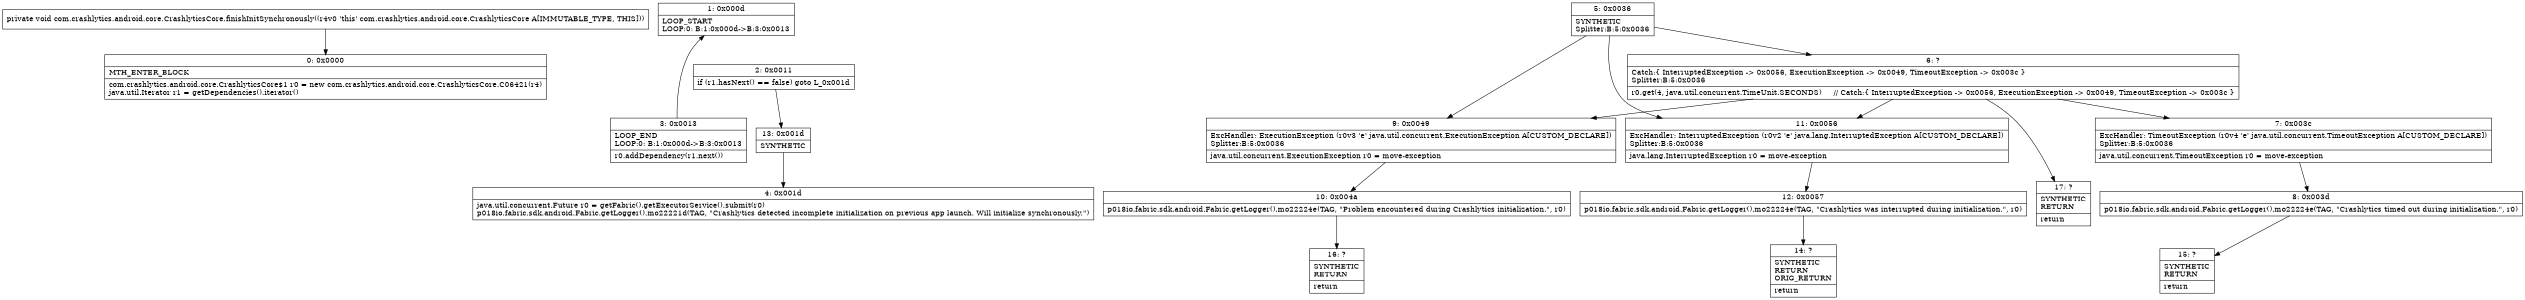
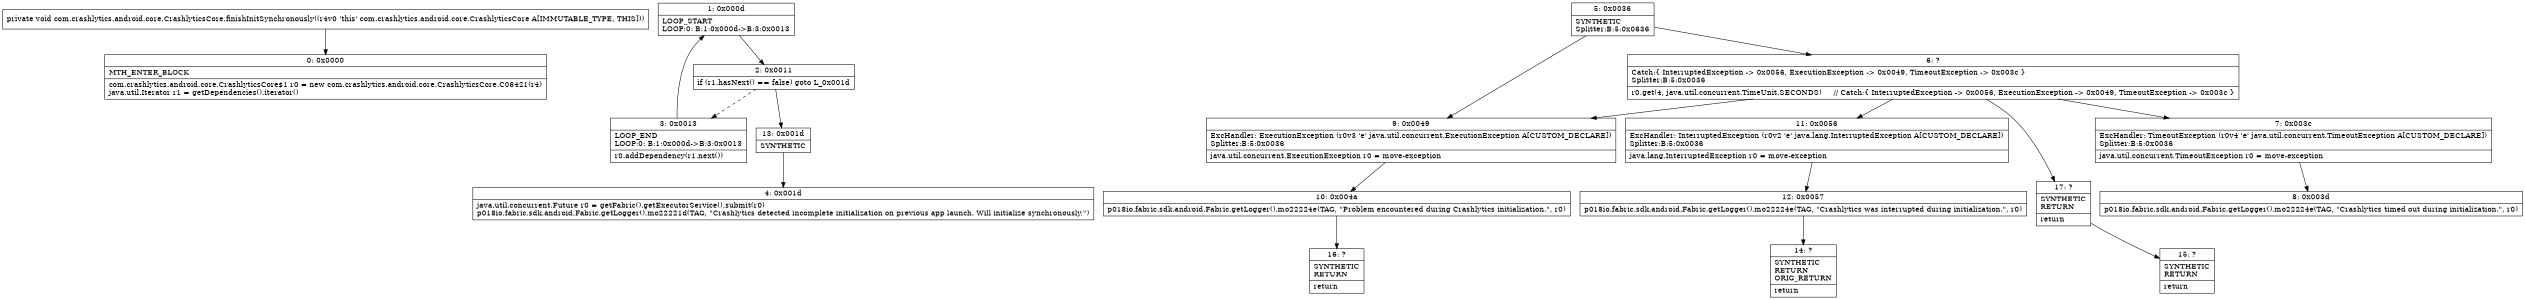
node "5: 0x0036": text "Splitter:B:5:0x0036" -> "Splitter:B:5:0x0636"
edge "1: 0x000d" -> "2: 0x0011": added
edge "5: 0x0036" -> "11: 0x0056": removed
edge "2: 0x0011" -> "3: 0x0013": added
edge "8: 0x003d" -> "15: ?": now "17: ?" -> "15: ?"
